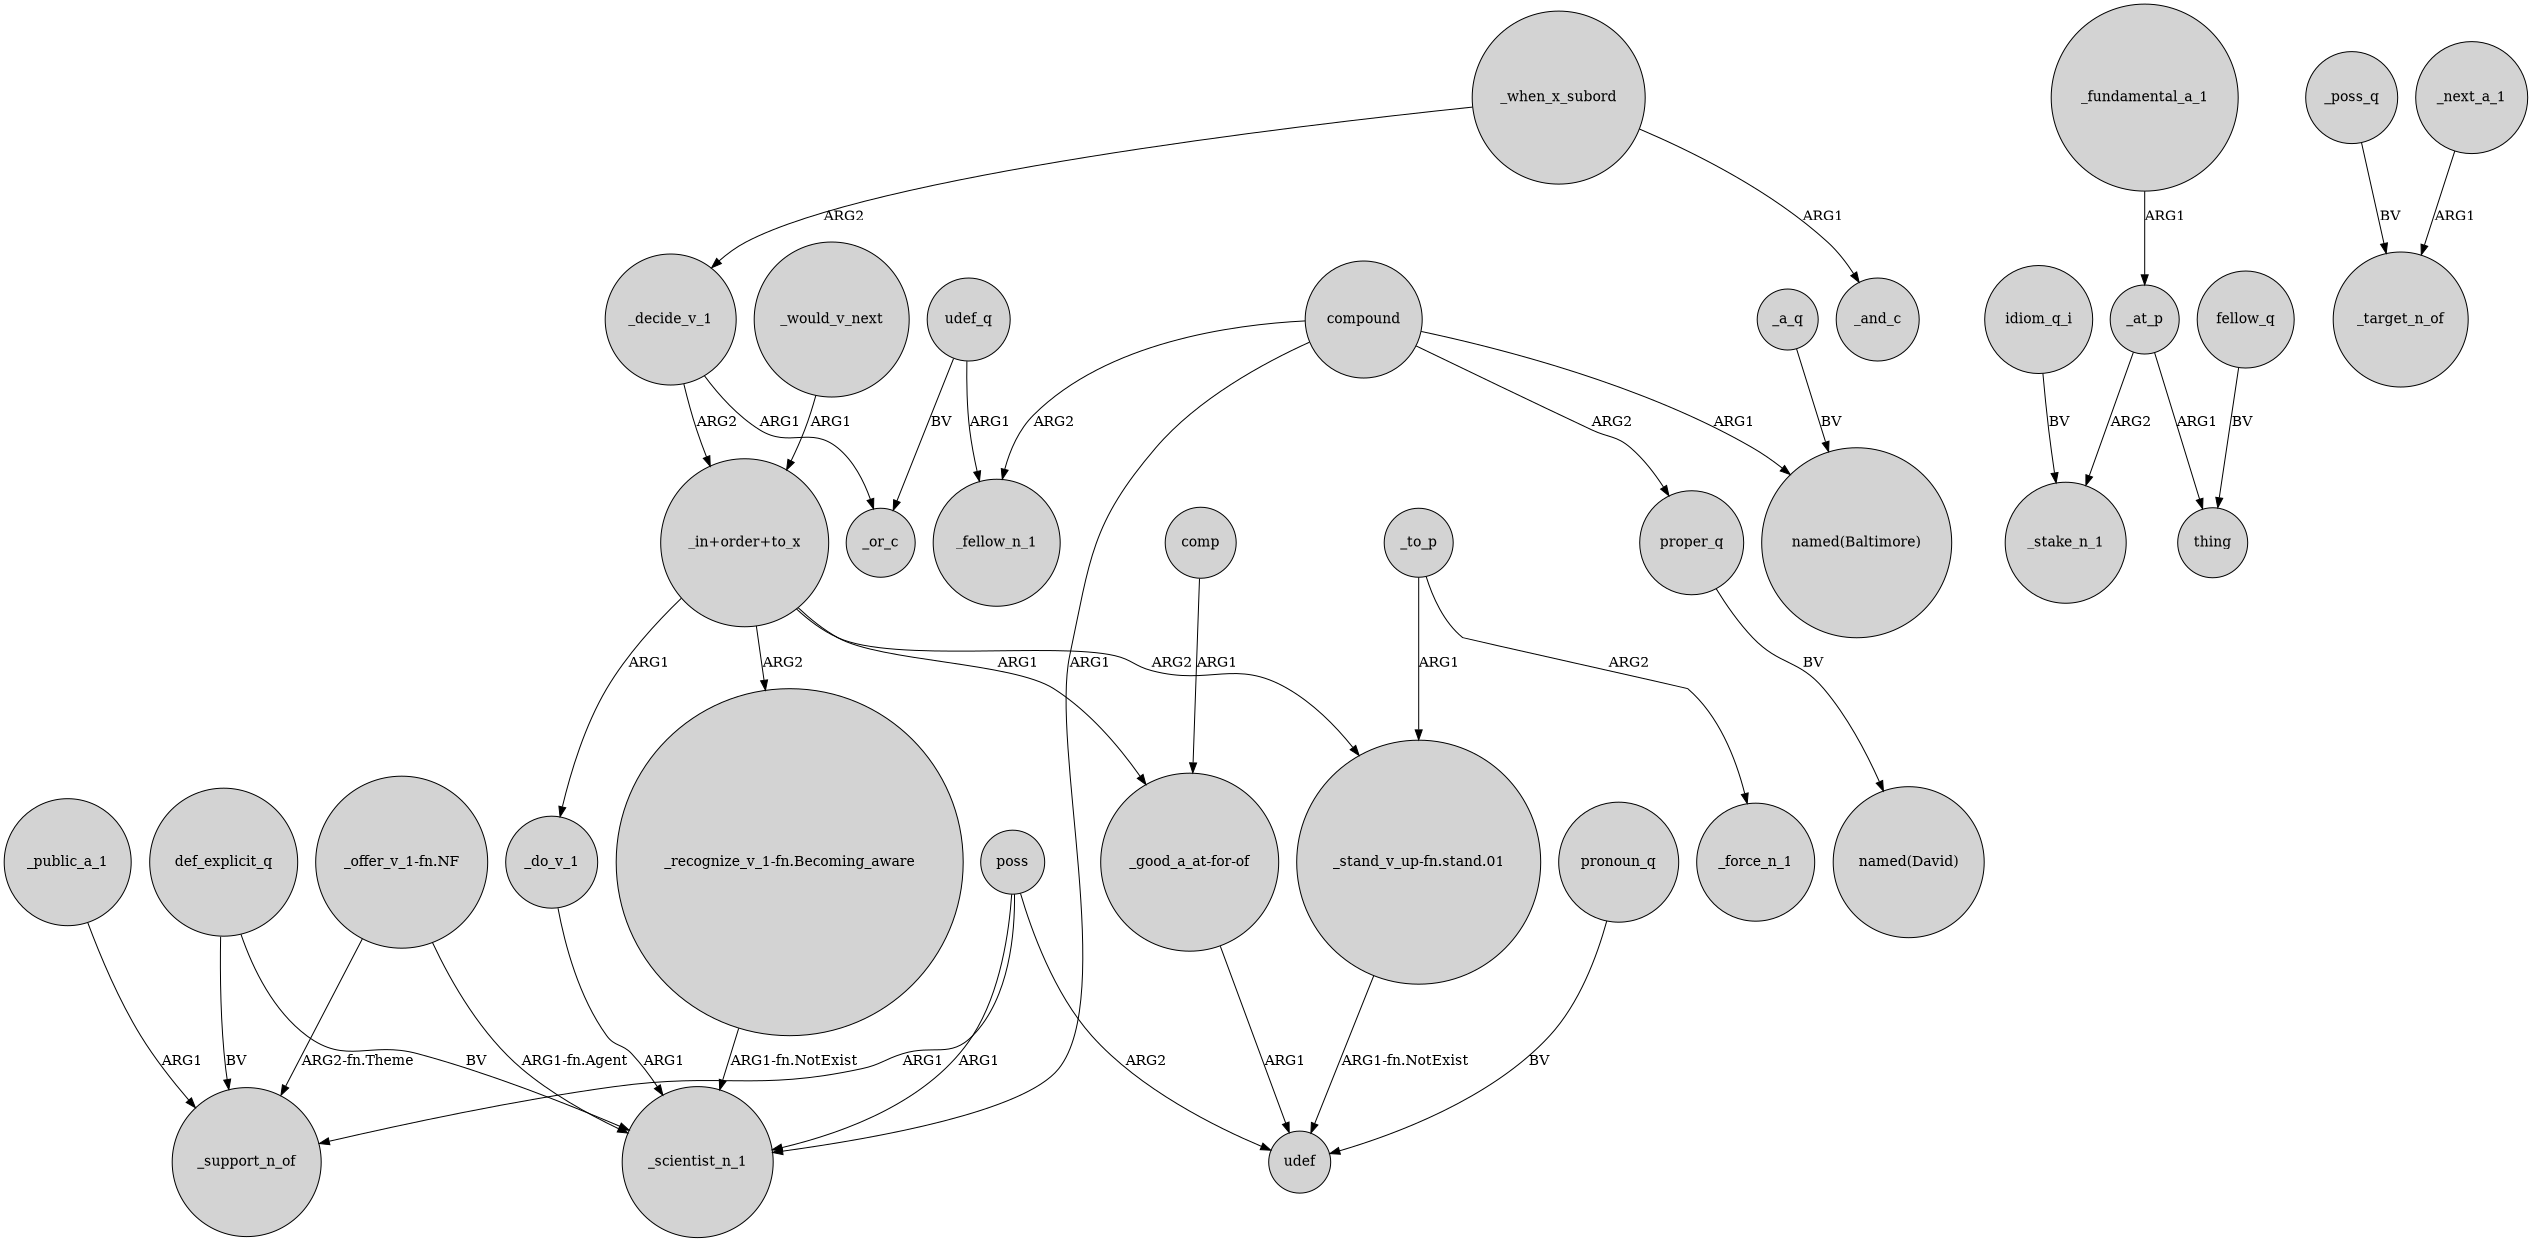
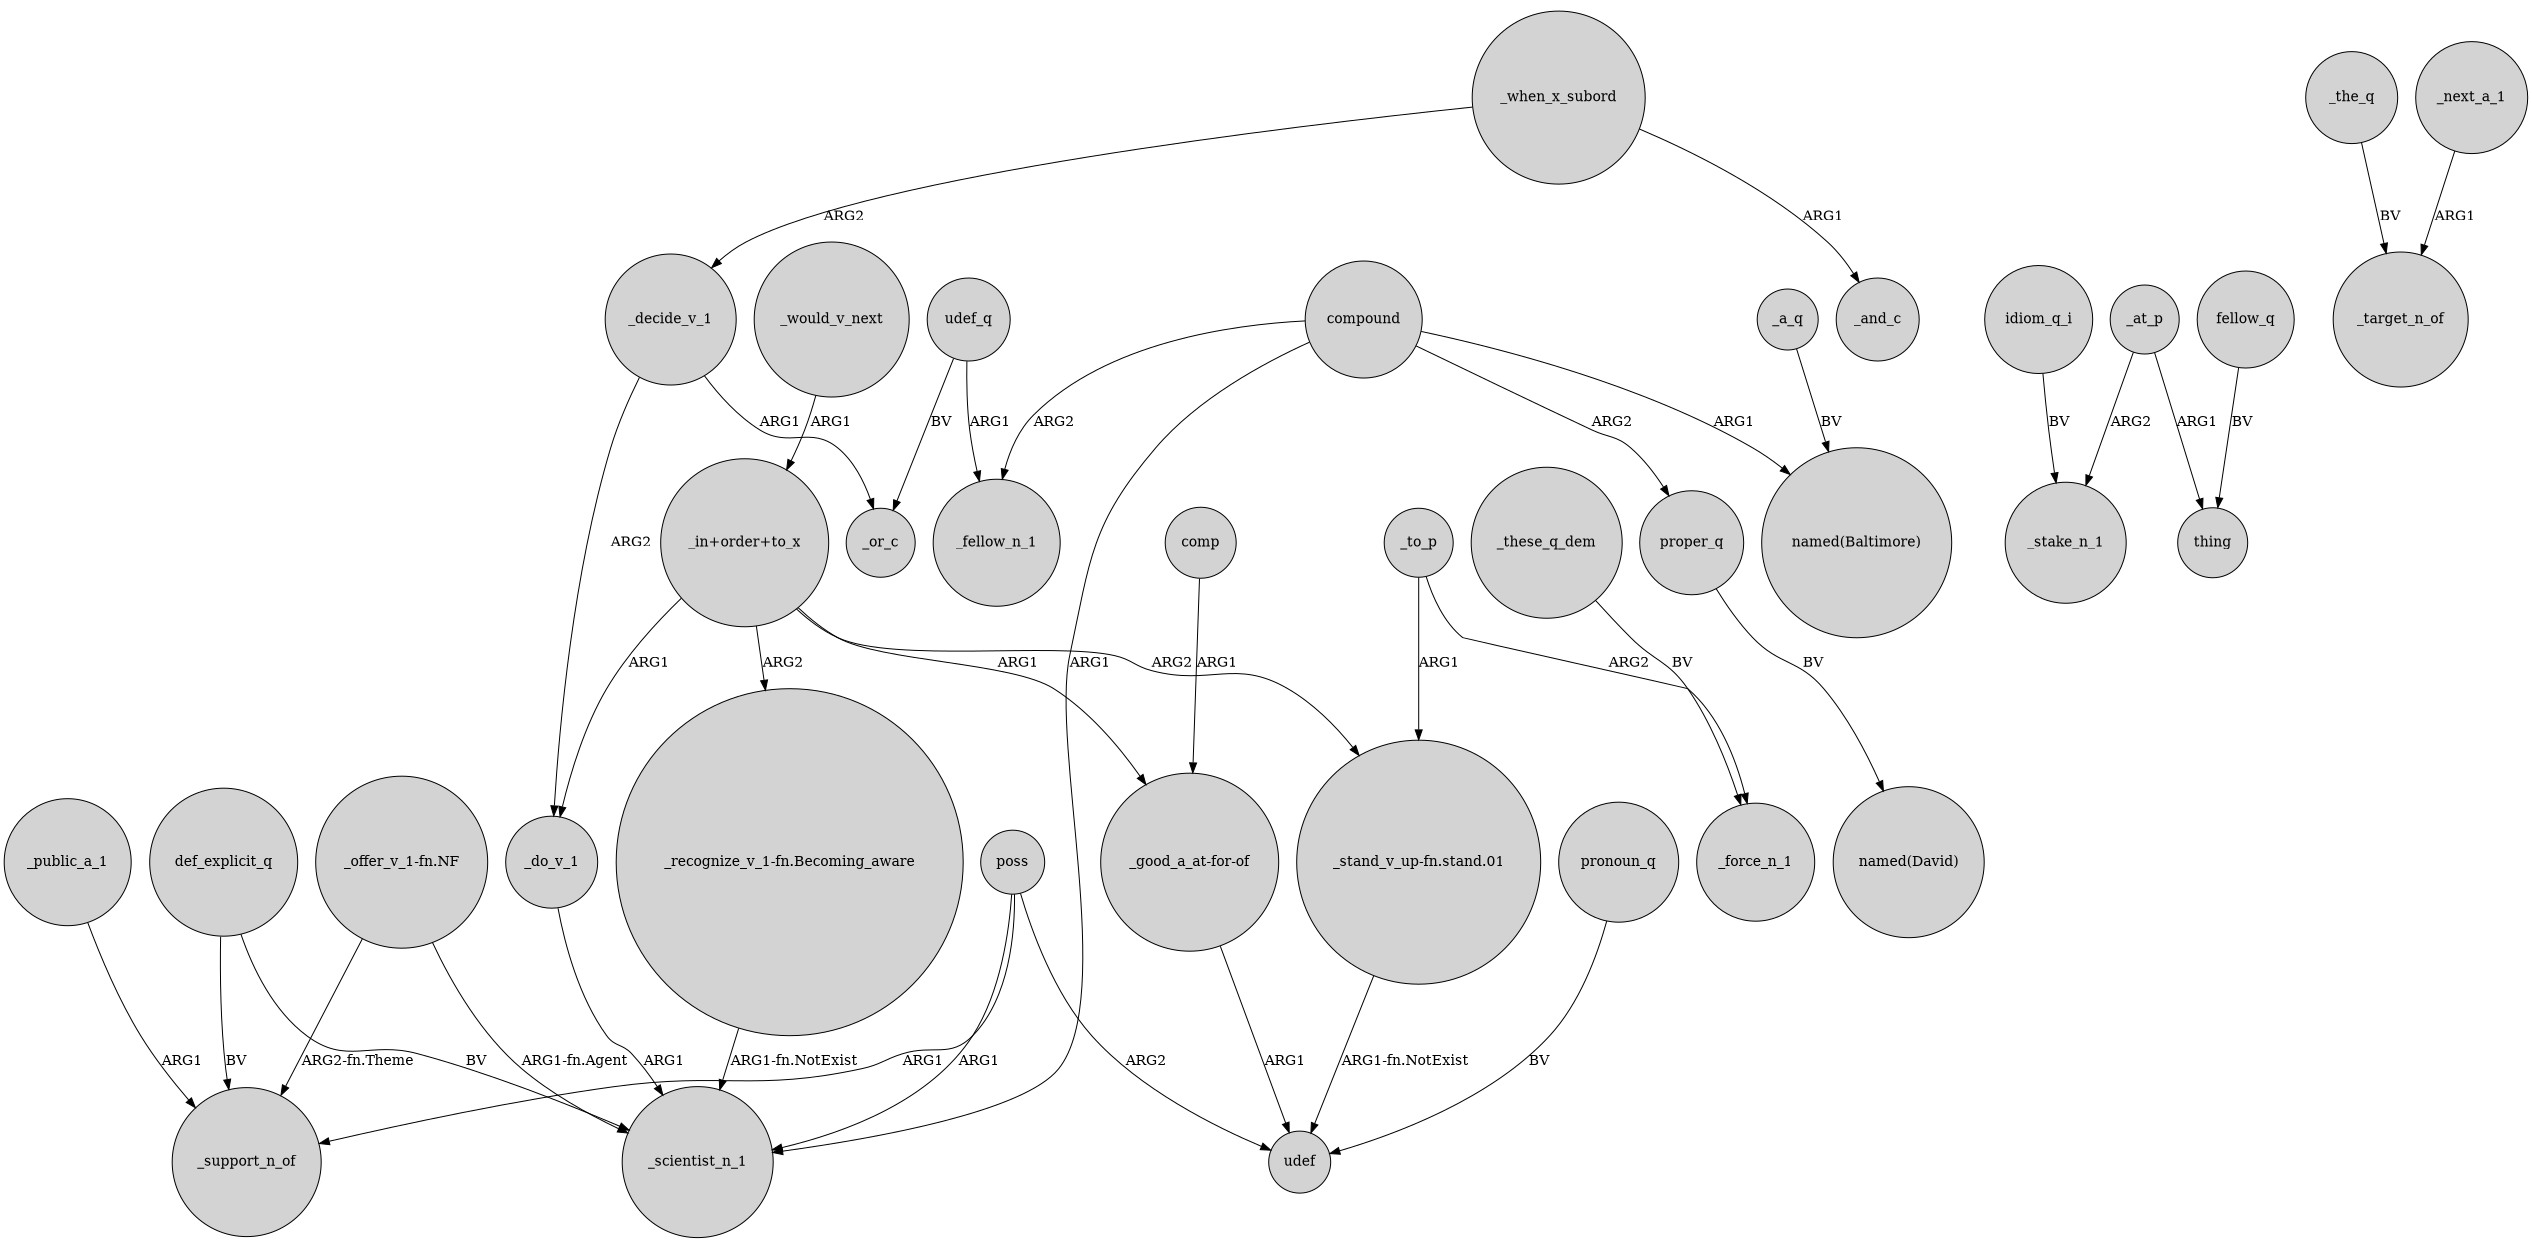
node "_fundamental_a_1": removed
node "_poss_q": label "_poss_q" -> "_the_q"
edge "_decide_v_1" -> "_in+order+to_x": now "_decide_v_1" -> "_do_v_1"
node "_these_q_dem": added
